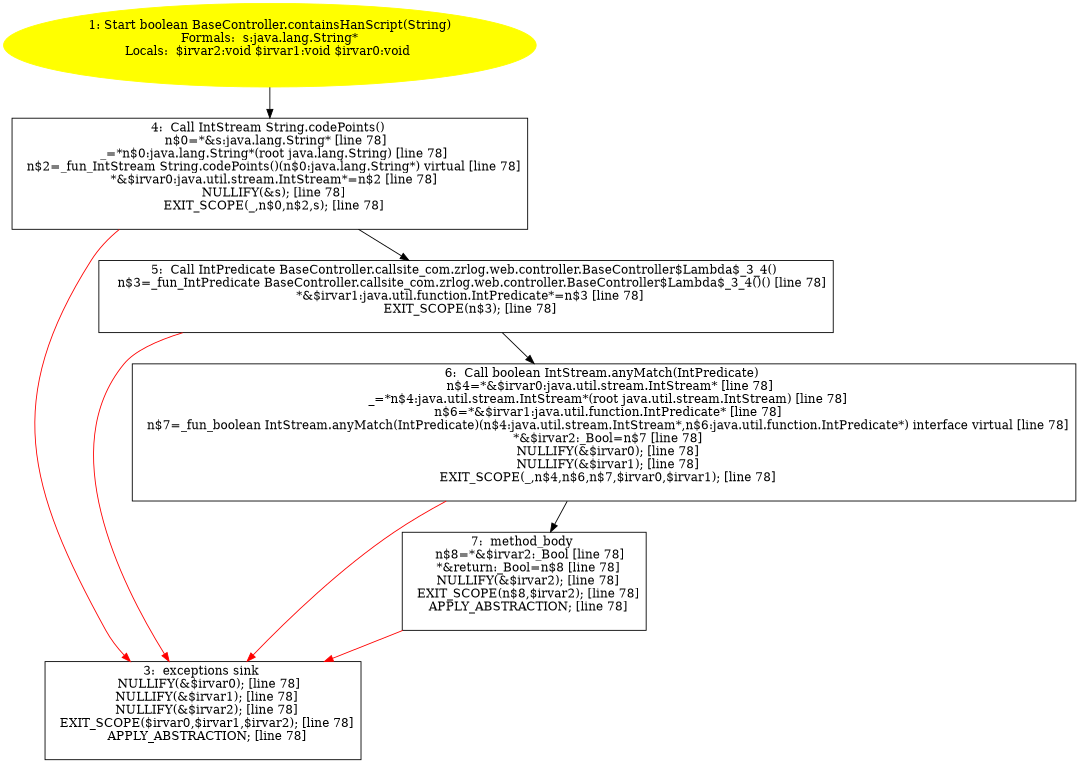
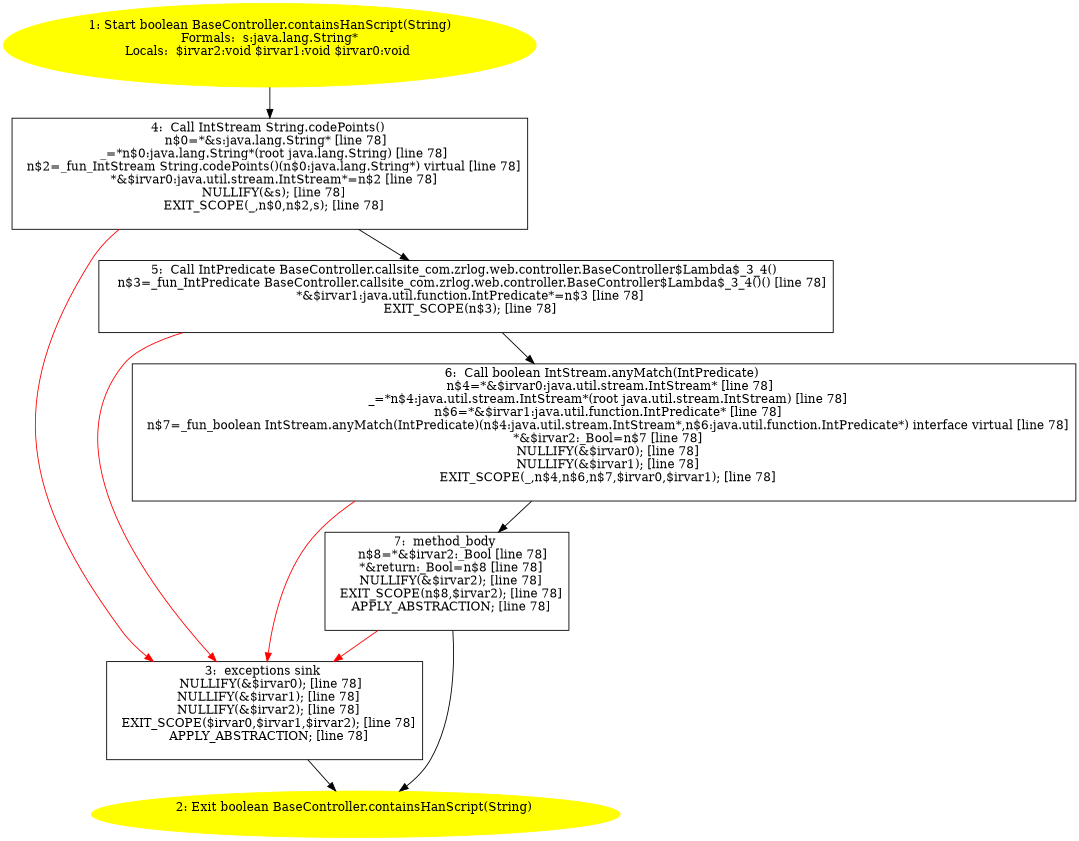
node "2: Exit boolean BaseController.containsHanScript(String)": added
